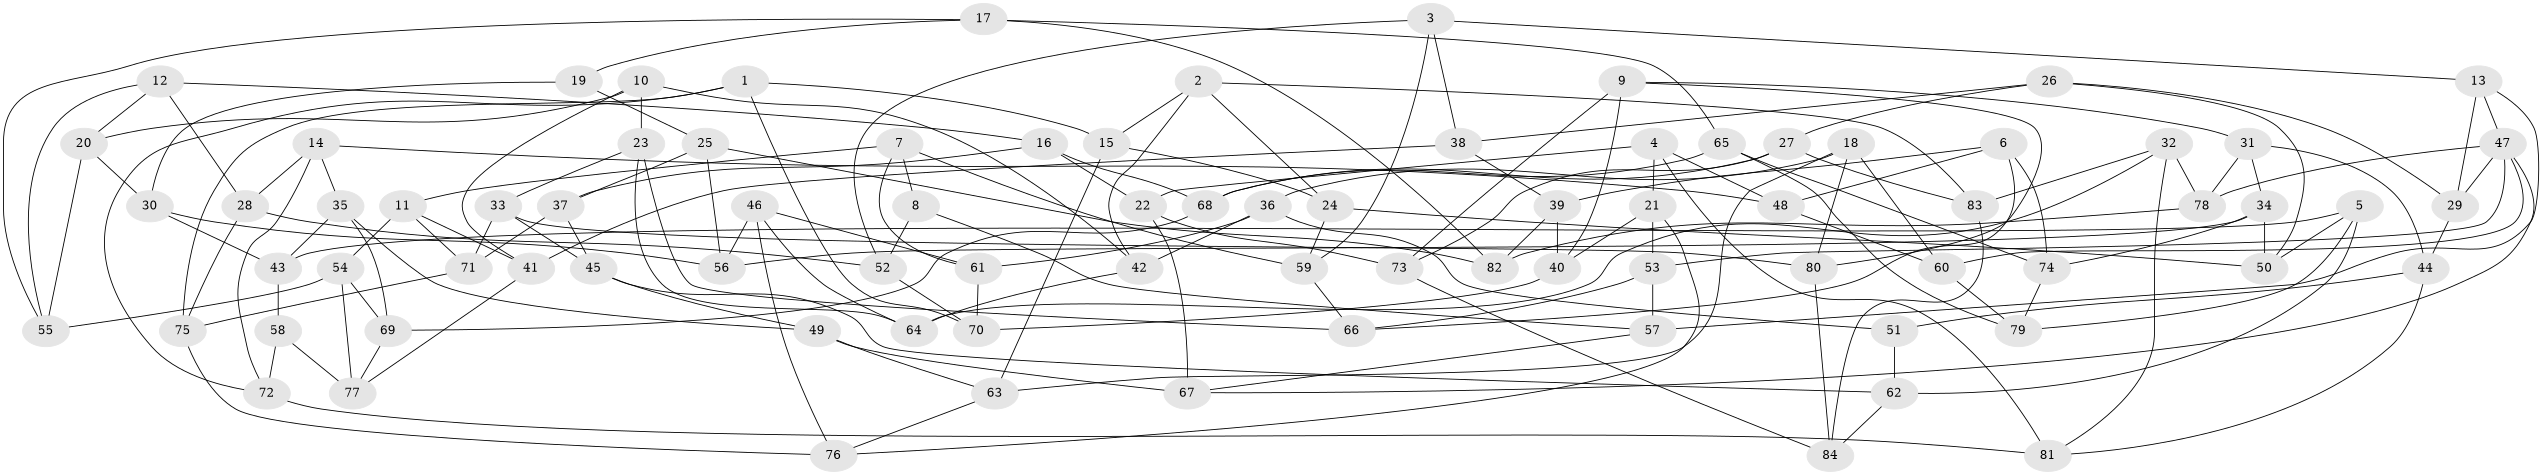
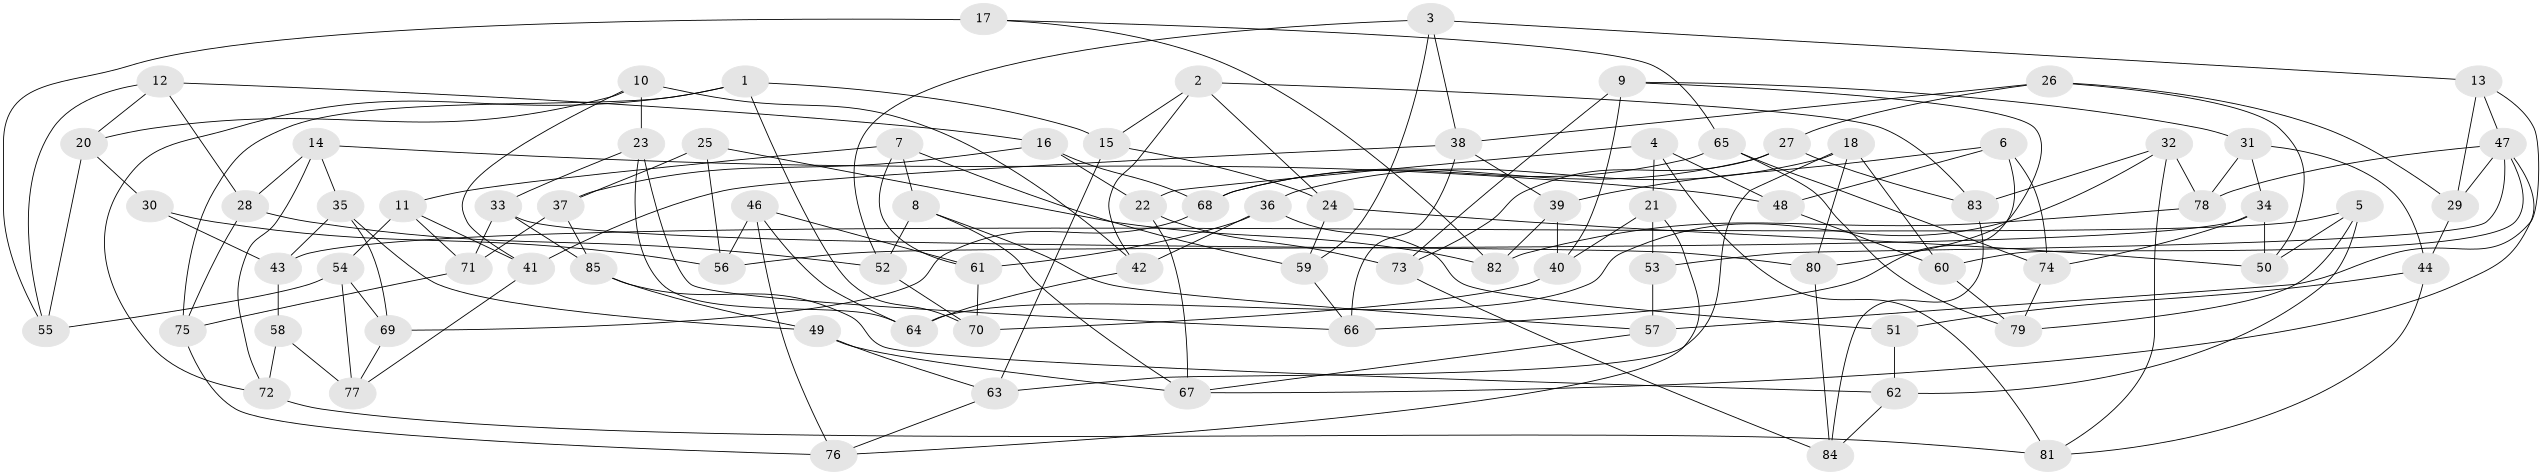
node "19": removed
node "45": label "45" -> "85"
edge "8" -- "67": added
edge "53" -- "66": now "38" -- "66"
